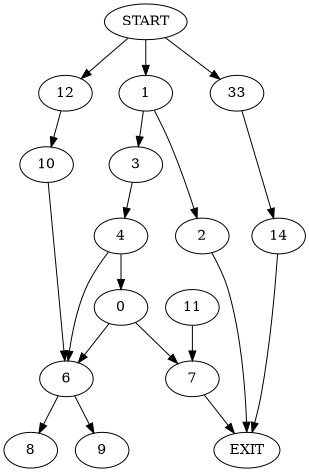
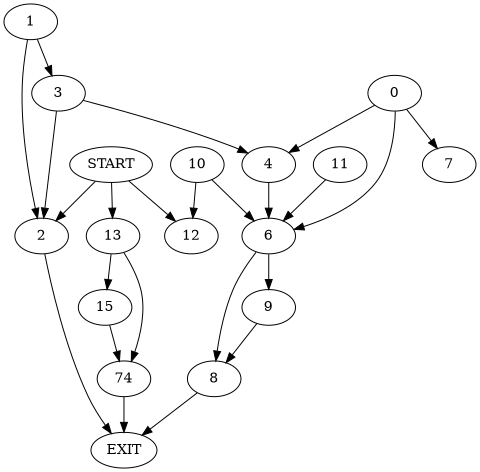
edge "START" -> "1": now "START" -> "2"
node "33": label "33" -> "13"
edge "12" -> "10": reversed
edge "3" -> "2": added
node "14": label "14" -> "74"
edge "4" -> "0": reversed
node "15": added
edge "11" -> "7": now "11" -> "6"
edge "9" -> "8": added
edge "7" -> "EXIT": now "8" -> "EXIT"
